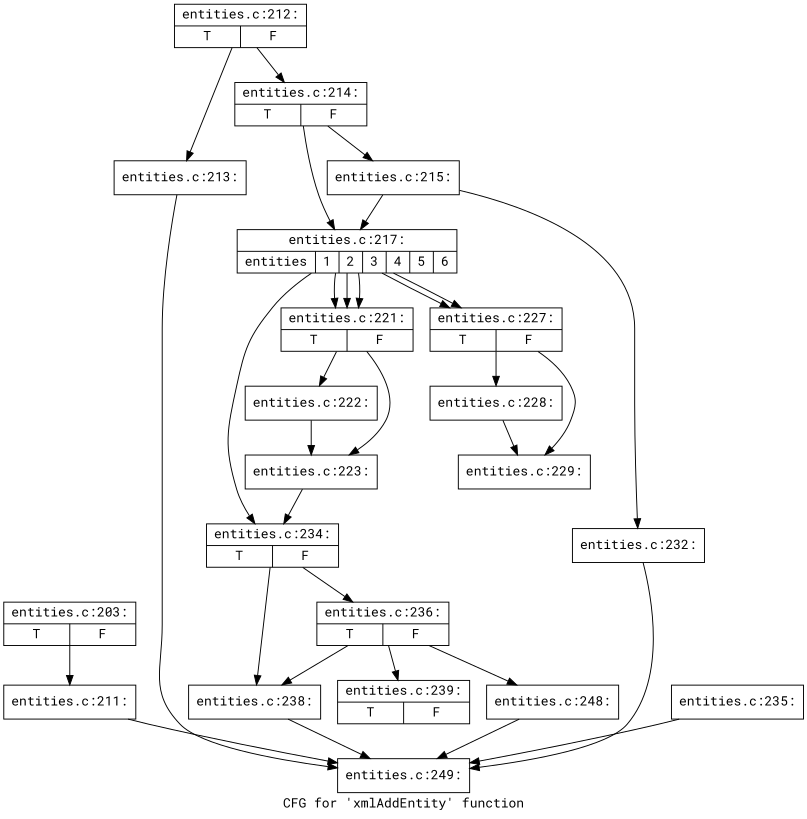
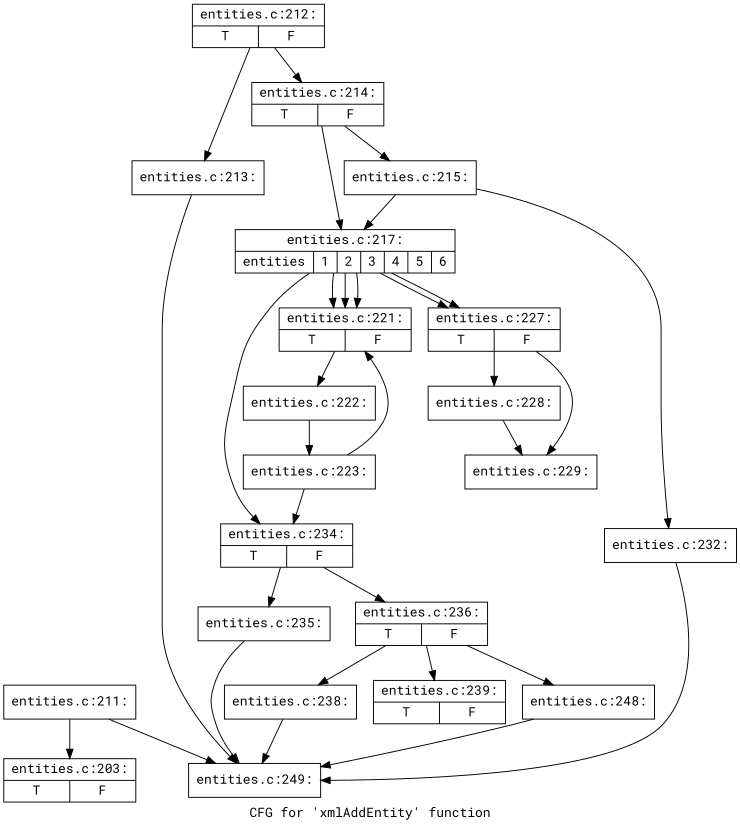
edge "entities.c:221:" -> "entities.c:223:": reversed
edge "entities.c:234:" -> "entities.c:238:": now "entities.c:234:" -> "entities.c:235:"
edge "entities.c:203:" -> "entities.c:211:": reversed
